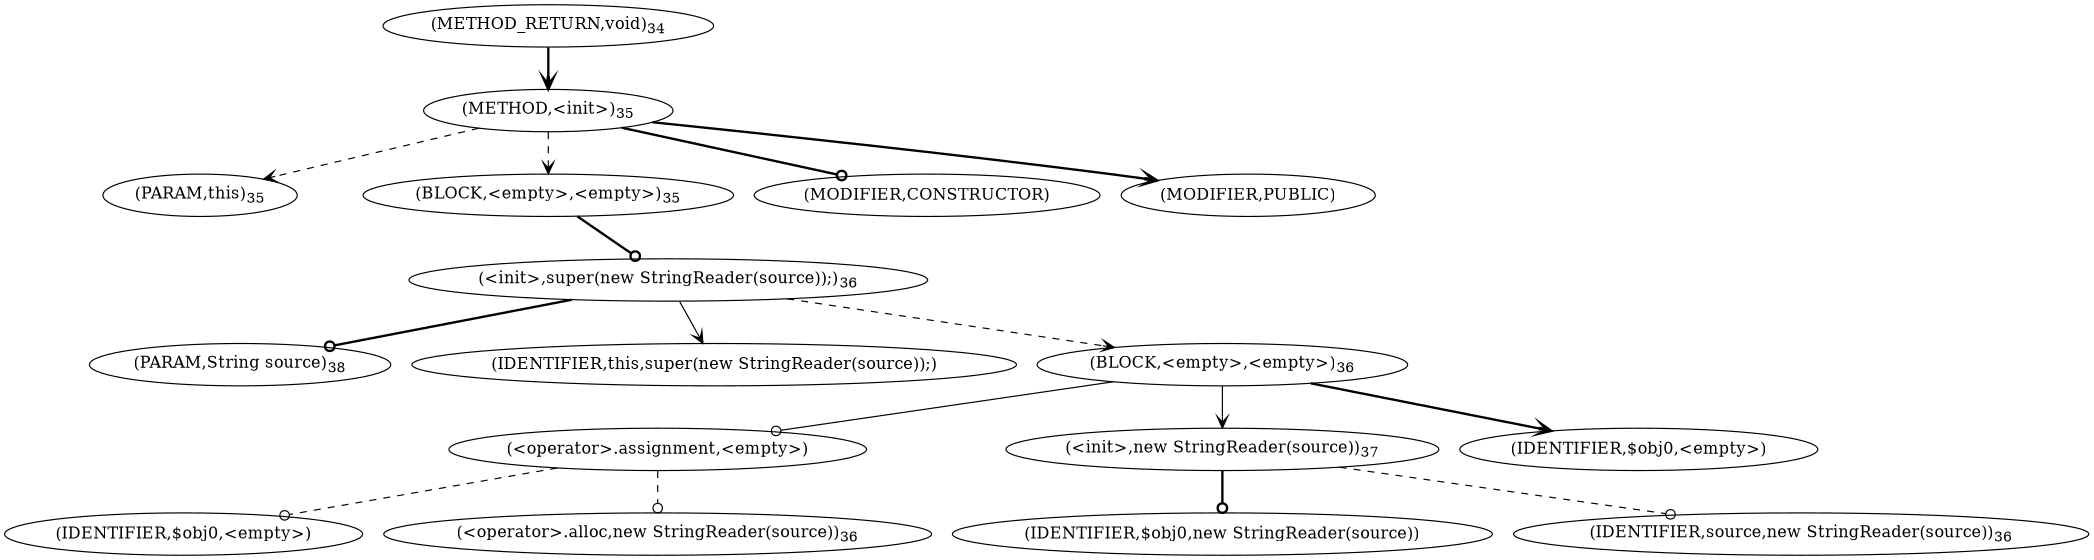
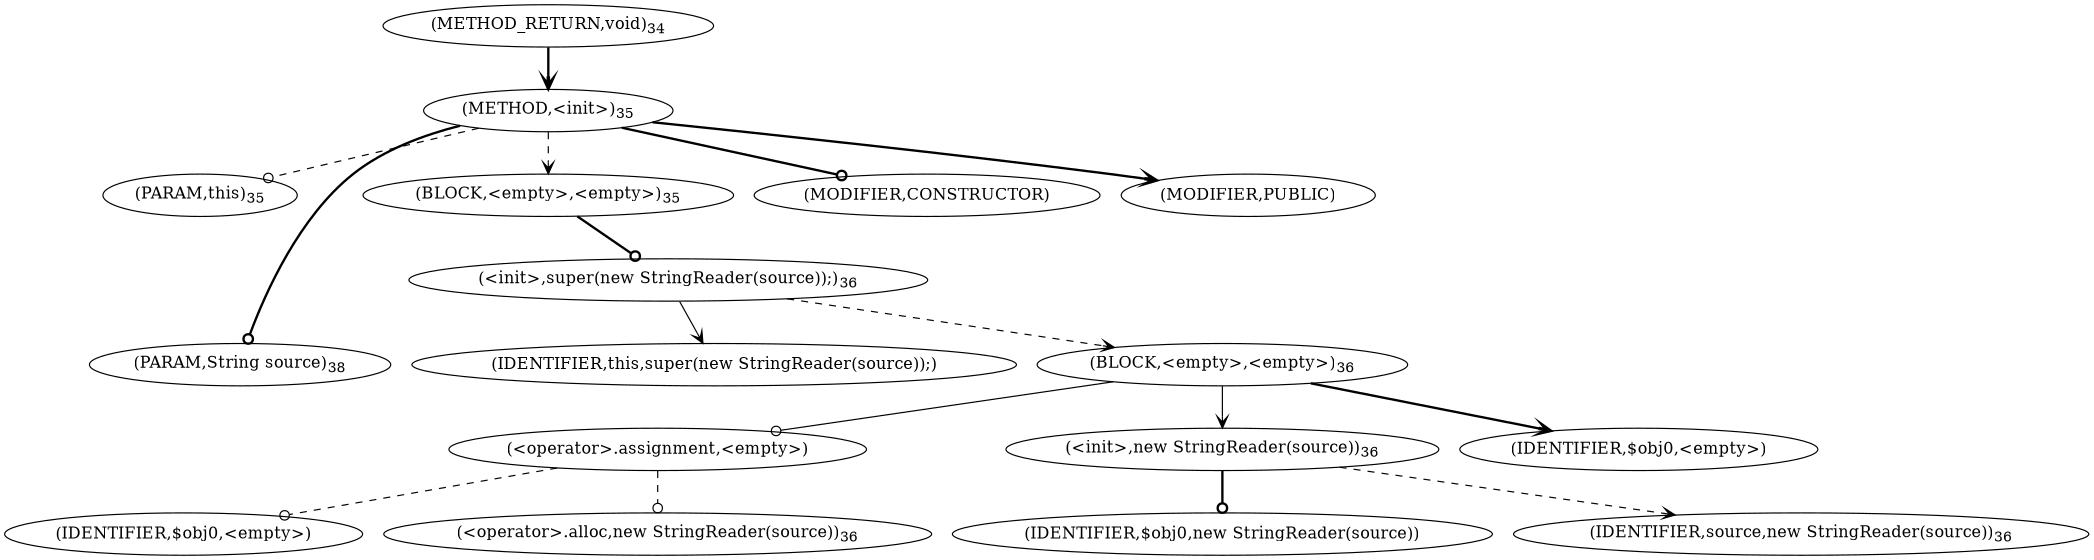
edge "(METHOD,<init>)" -> "(PARAM,this)": arrowhead vee -> odot
edge "(<init>,super(new StringReader(source));)" -> "(PARAM,String source)": now "(METHOD,<init>)" -> "(PARAM,String source)"
node "(<init>,new StringReader(source))": text "37" -> "36"
edge "(<init>,new StringReader(source))" -> "(IDENTIFIER,source,new StringReader(source))": arrowhead odot -> vee
